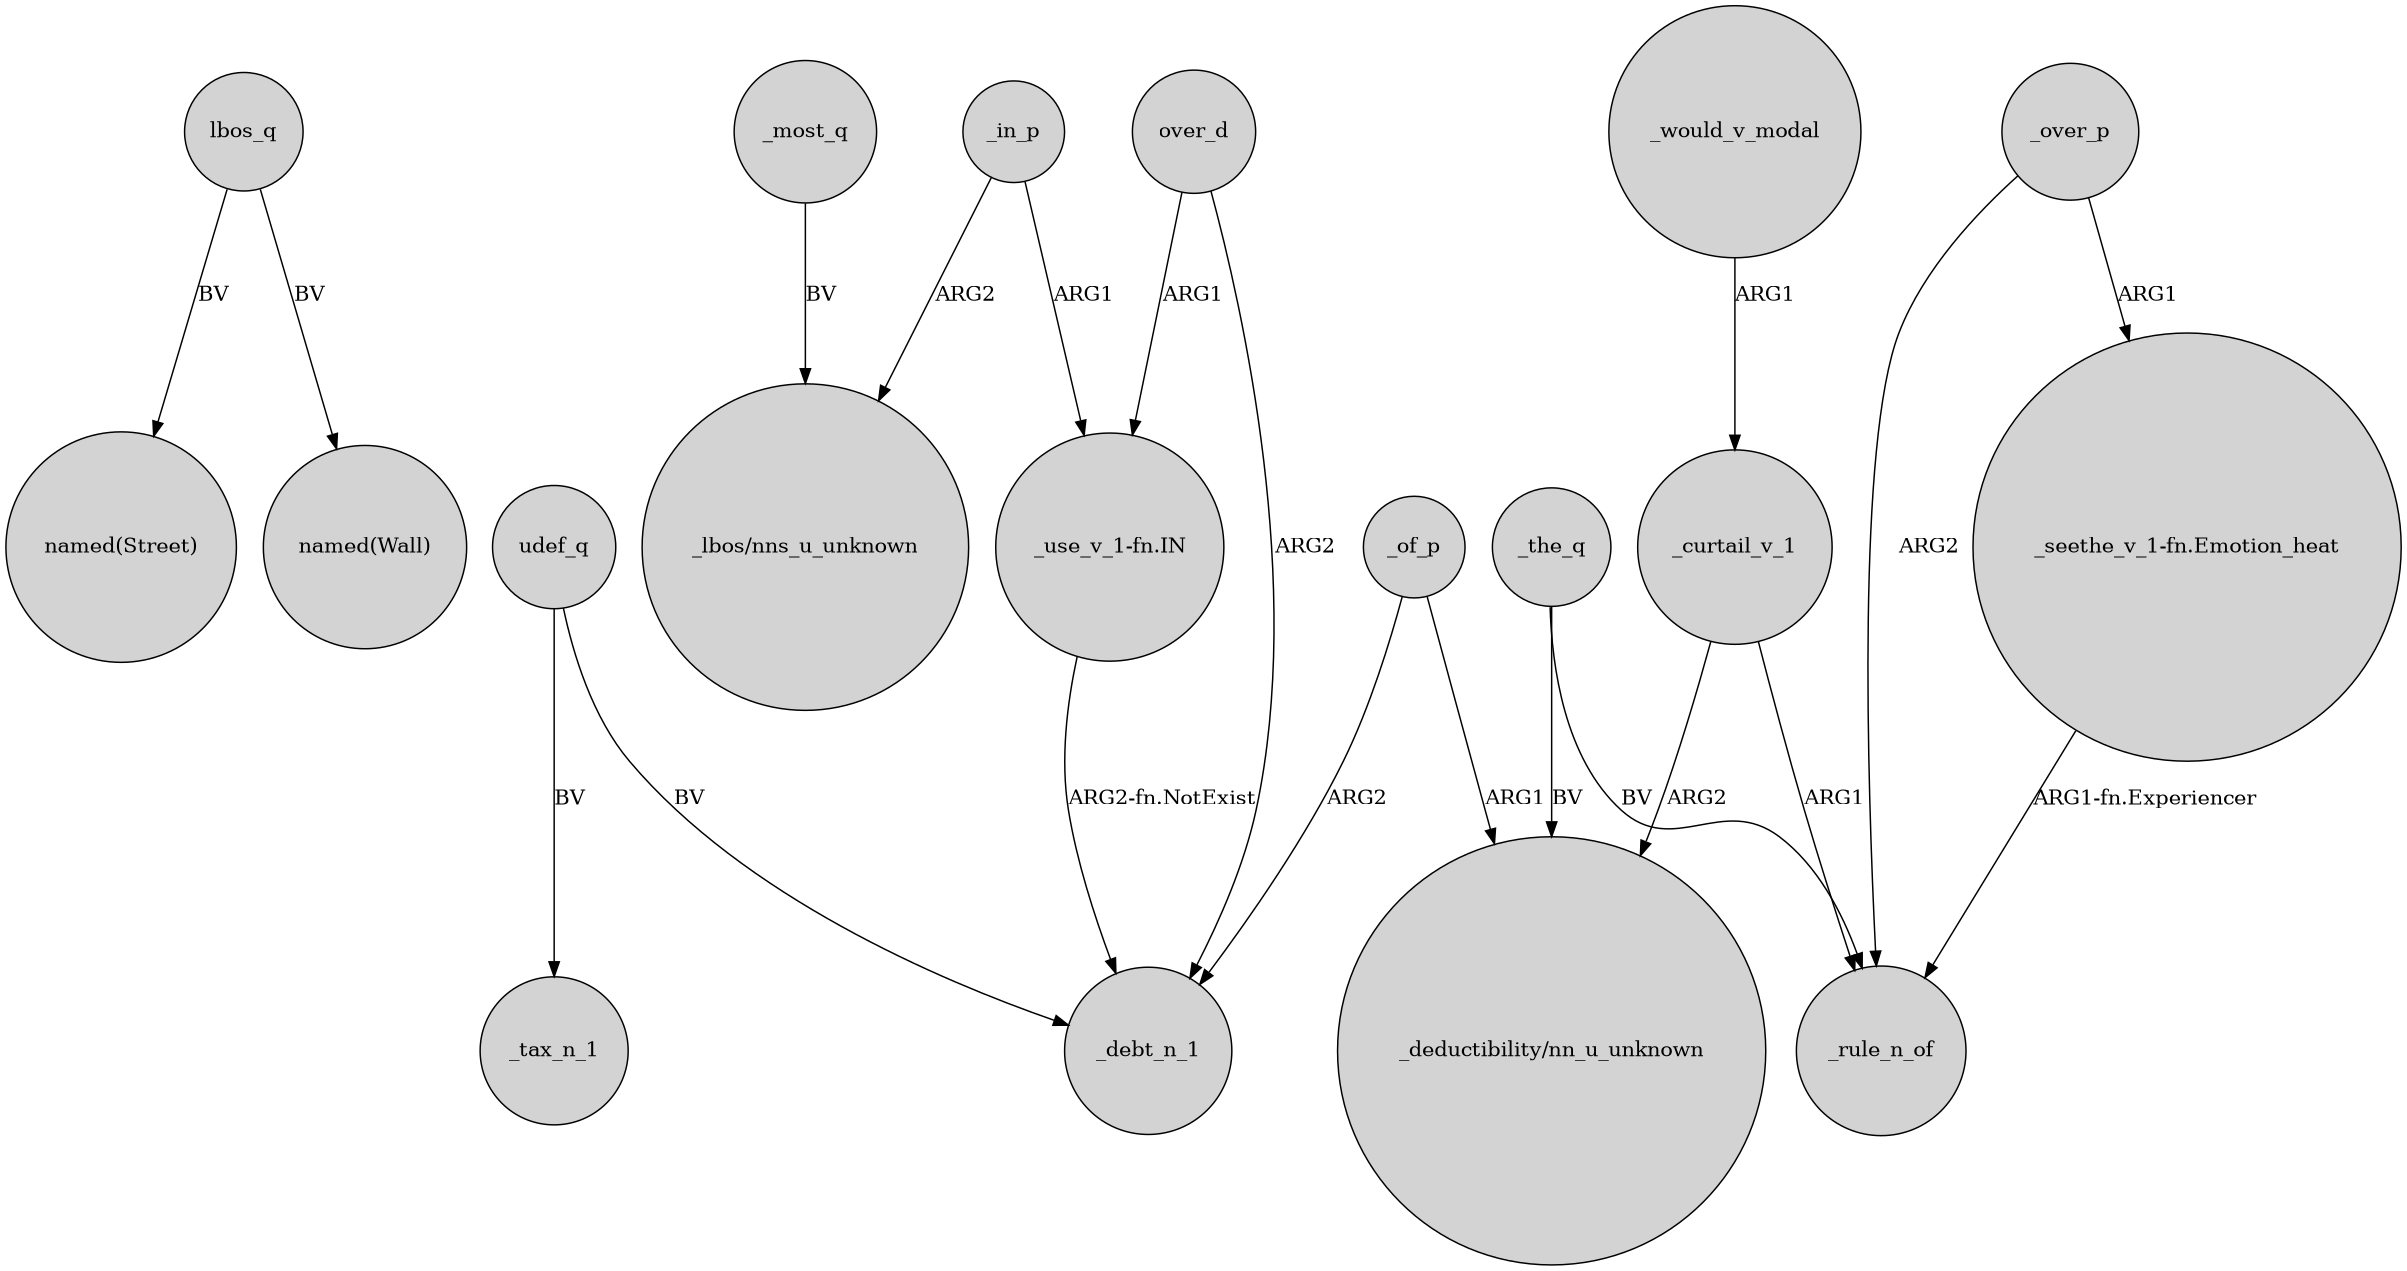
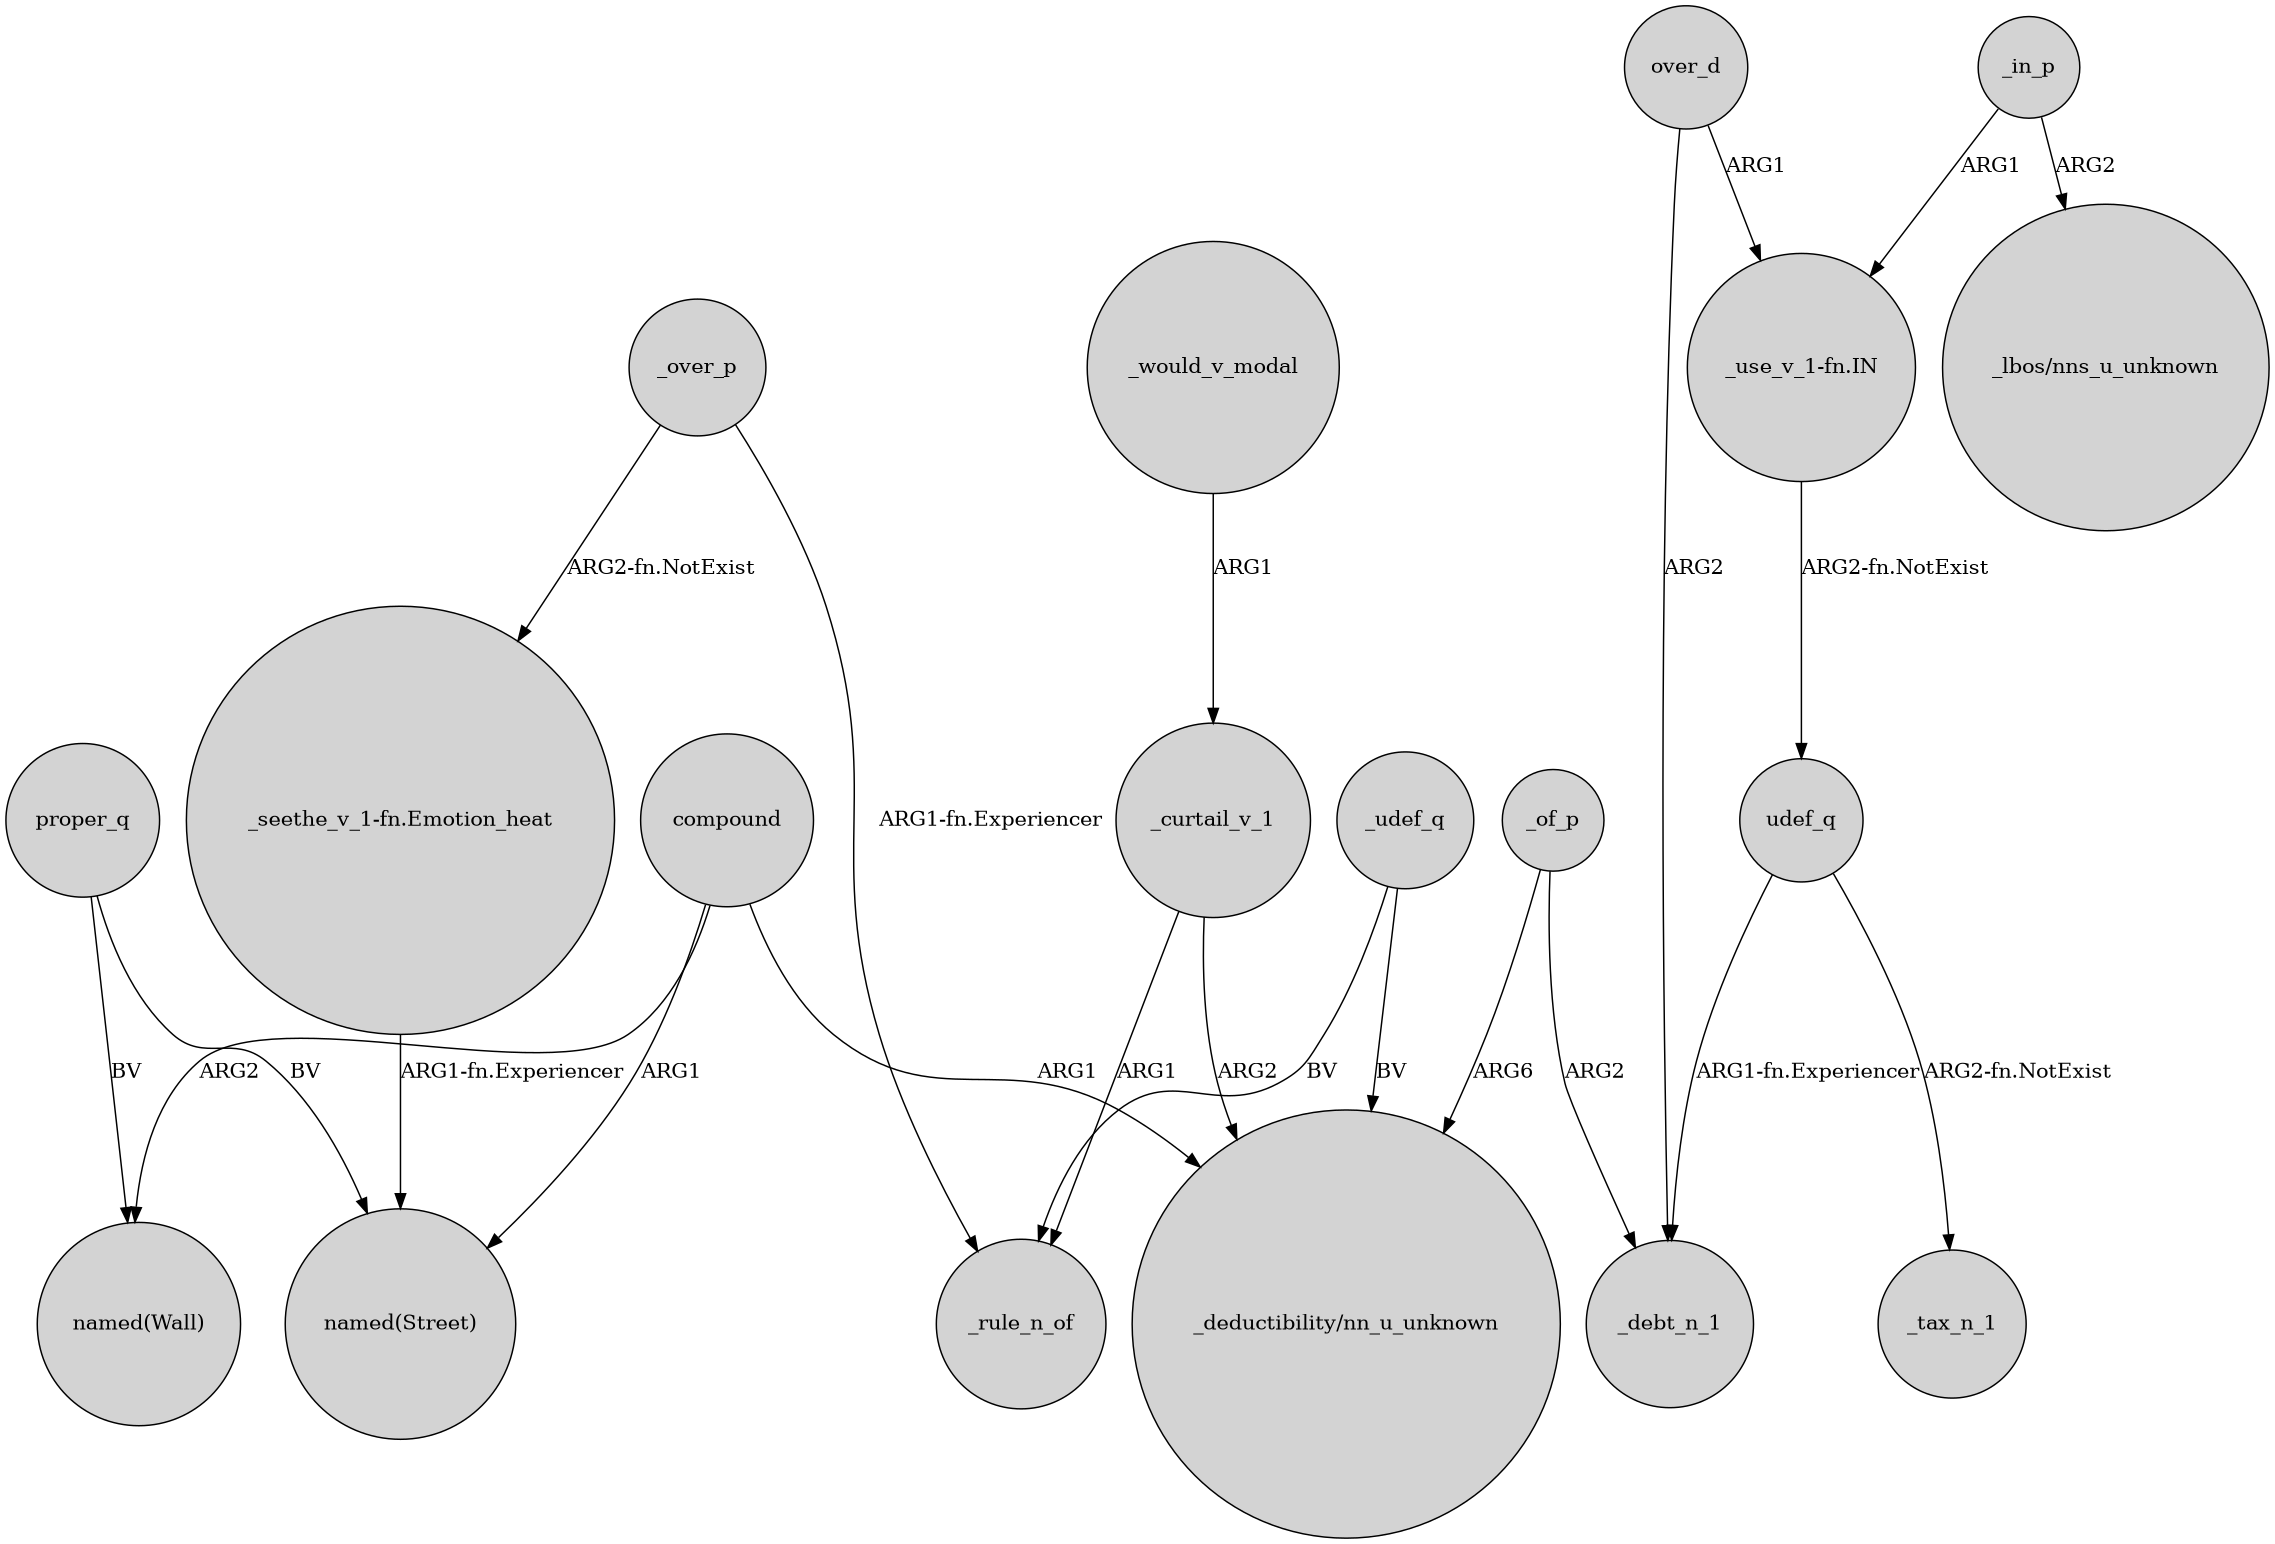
node "lbos_q": label "lbos_q" -> "proper_q"
node "_most_q": removed
edge "_over_p" -> "_seethe_v_1-fn.Emotion_heat": label "ARG1" -> "ARG2-fn.NotExist"
node "_the_q": label "_the_q" -> "_udef_q"
edge "_over_p" -> "_rule_n_of": label "ARG2" -> "ARG1-fn.Experiencer"
edge "udef_q" -> "_tax_n_1": label "BV" -> "ARG2-fn.NotExist"
edge "udef_q" -> "_debt_n_1": label "BV" -> "ARG1-fn.Experiencer"
edge "_of_p" -> "_deductibility/nn_u_unknown": label "ARG1" -> "ARG6"
edge "_use_v_1-fn.IN" -> "_debt_n_1": now "_use_v_1-fn.IN" -> "udef_q"
node "compound": added
edge "_seethe_v_1-fn.Emotion_heat" -> "_rule_n_of": now "_seethe_v_1-fn.Emotion_heat" -> "named(Street)"
